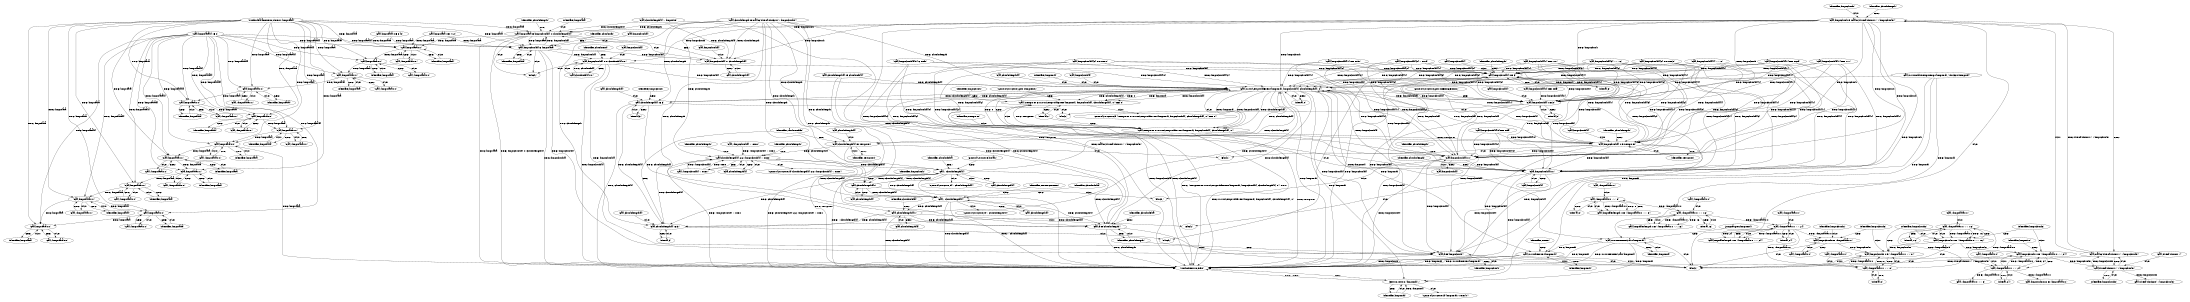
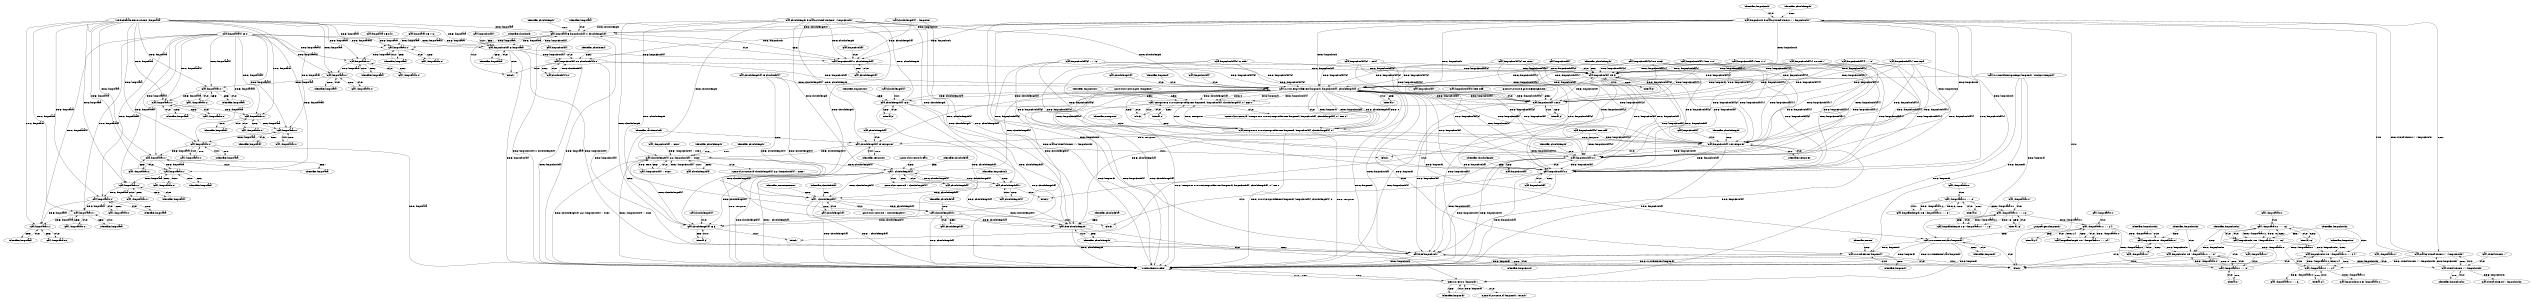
edge "(Call,hmp_data += 840)" -> "(Call,hmp_chunk[i] = hmp_data)": removed, label "DDG: hmp_data"
